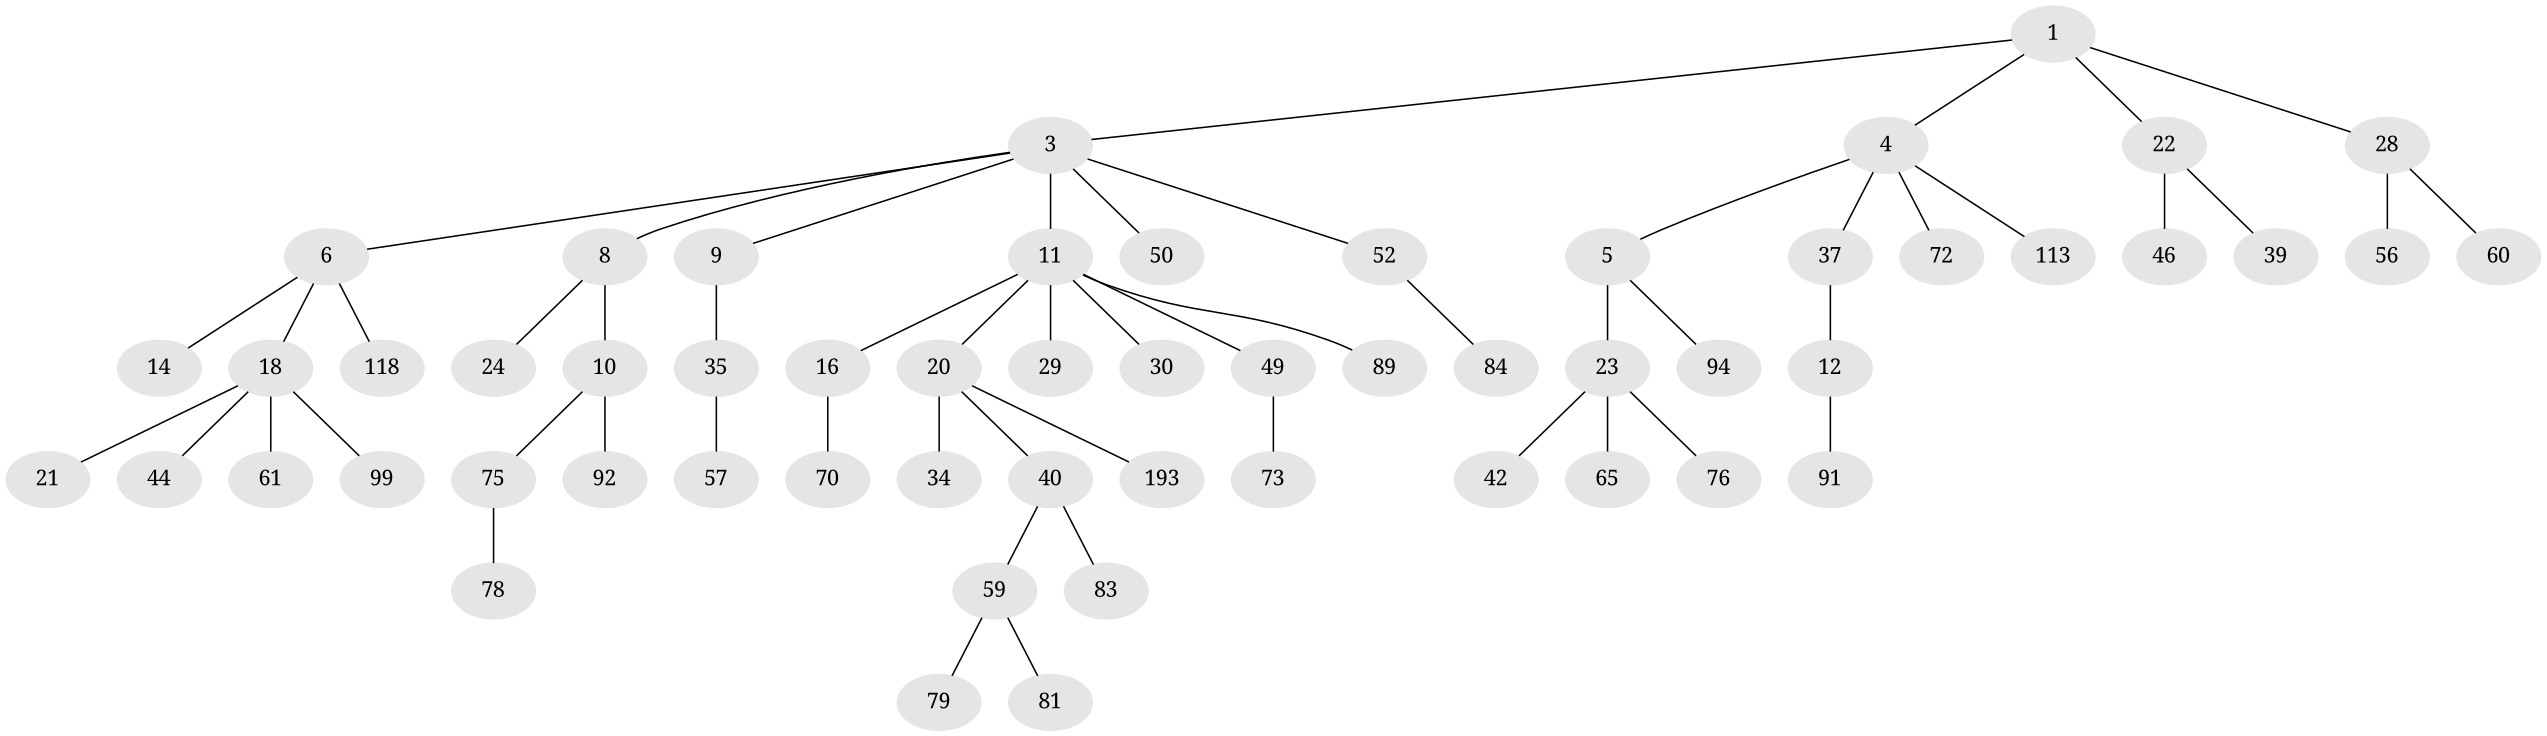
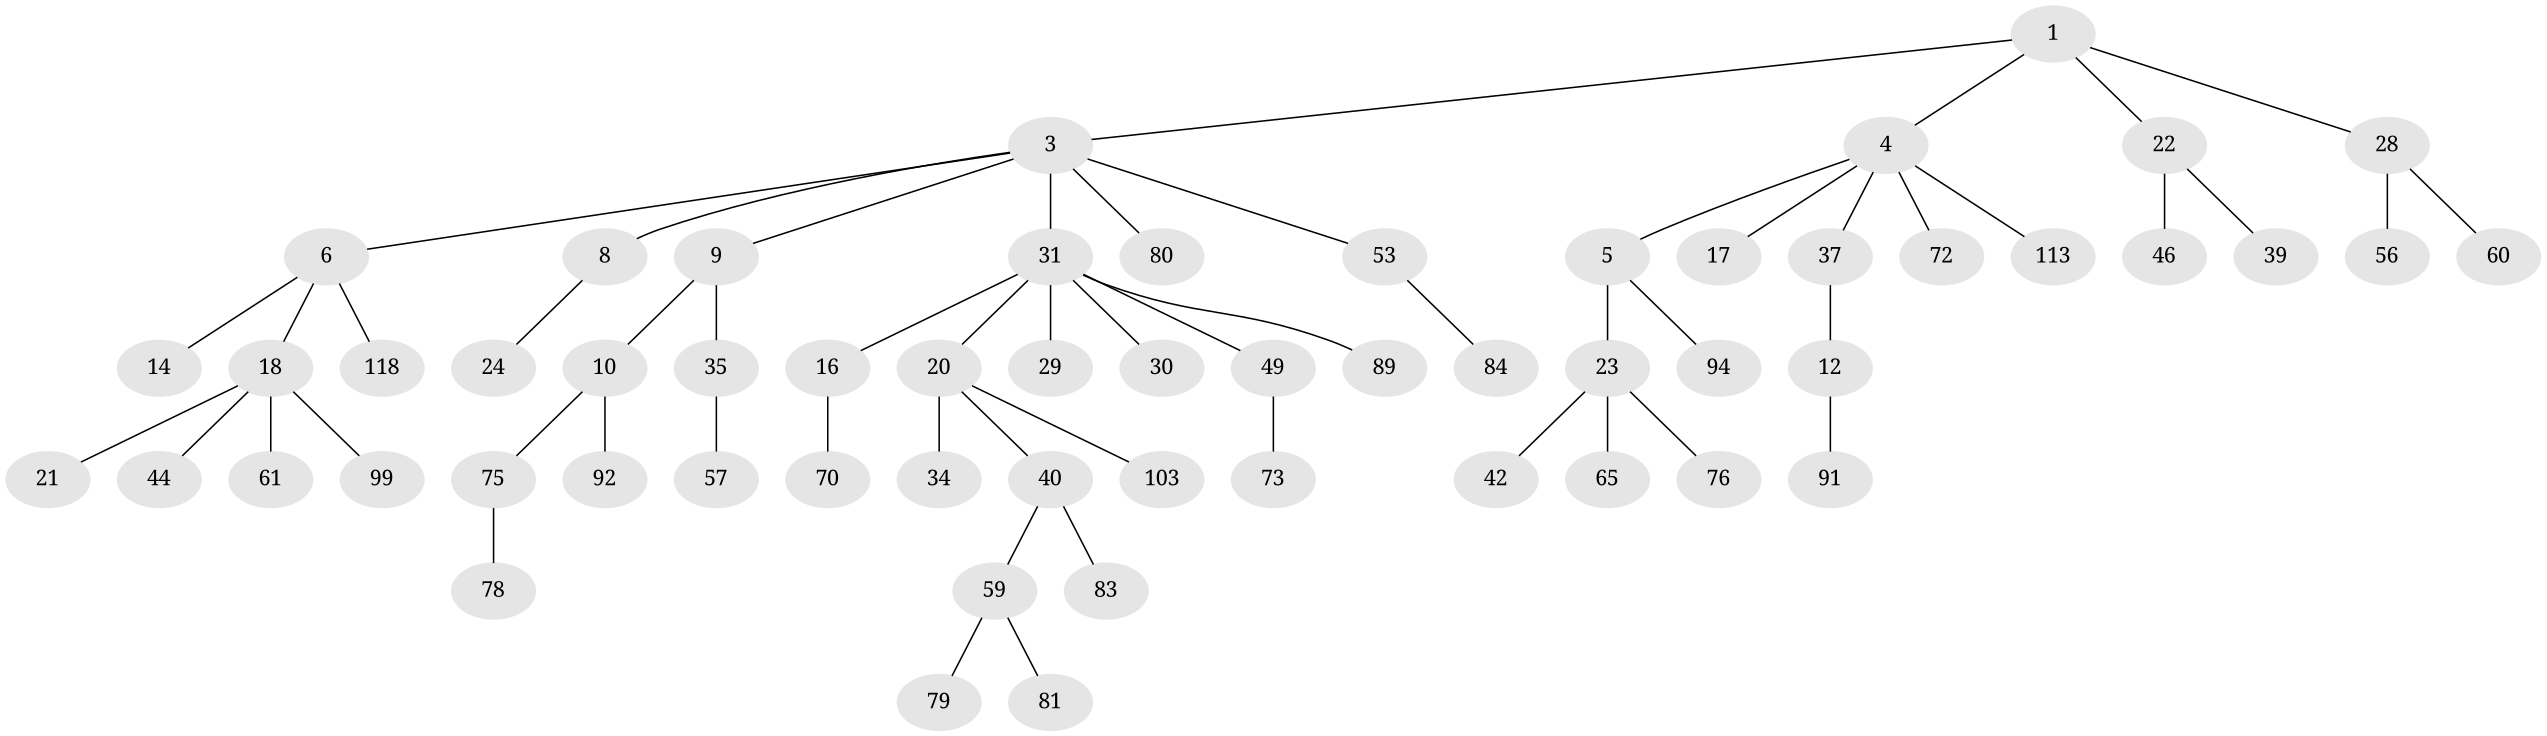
node "11": label "11" -> "31"
node "50": label "50" -> "80"
node "52": label "52" -> "53"
node "17": added
edge "8" -- "10": now "9" -- "10"
node "193": label "193" -> "103"
